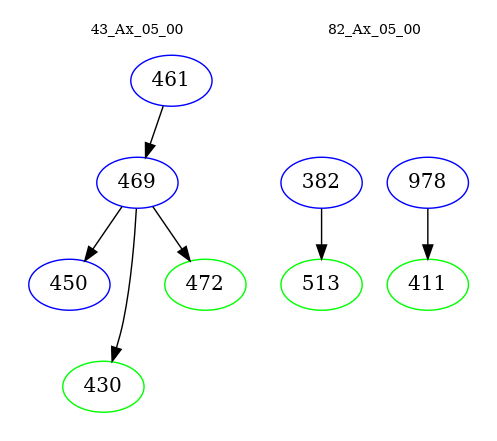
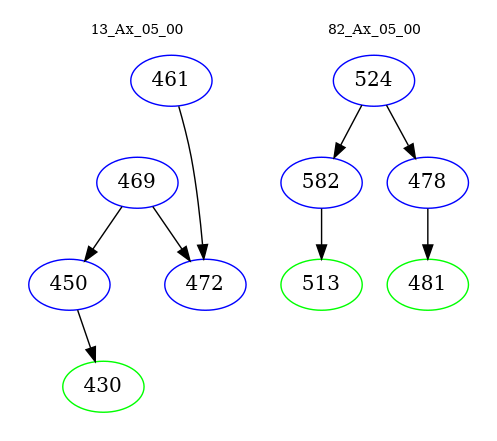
cluster "43_Ax_05_00": label "43_Ax_05_00" -> "13_Ax_05_00"
node "524": added
edge "461" -> "469": now "461" -> "472"
node "382": label "382" -> "582"
node "978": label "978" -> "478"
edge "469" -> "430": now "450" -> "430"
node "472": color green -> blue
node "411": label "411" -> "481"
